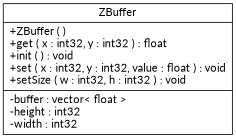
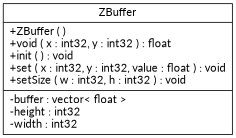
node "ZBuffer": text "+get ( x : int32, y : int32 ) : float" -> "+void ( x : int32, y : int32 ) : float"
